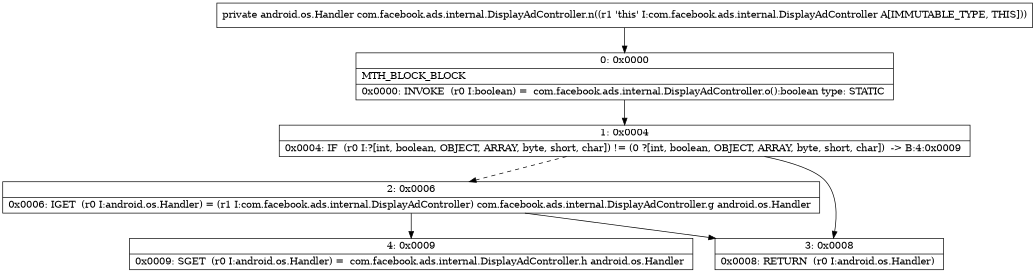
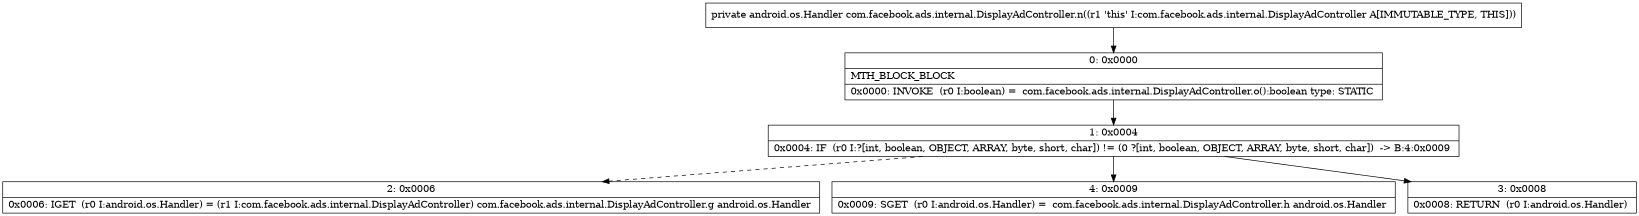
edge "2: 0x0006" -> "4: 0x0009": now "1: 0x0004" -> "4: 0x0009"
edge "2: 0x0006" -> "3: 0x0008": removed
